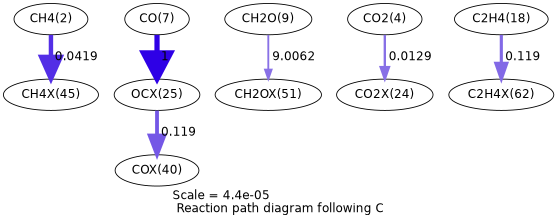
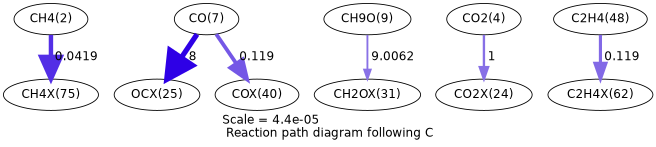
node "CH2O(9)": label "CH2O(9)" -> "CH9O(9)"
node "C2H4(18)": label "C2H4(18)" -> "C2H4(48)"
edge "CO(7)" -> "OCX(25)": label " 1" -> " 8"
edge "CO2(4)" -> "CO2X(24)": label " 0.0129" -> " 1"
node "CH4X(45)": label "CH4X(45)" -> "CH4X(75)"
node "CH2OX(51)": label "CH2OX(51)" -> "CH2OX(31)"
edge "OCX(25)" -> "COX(40)": now "CO(7)" -> "COX(40)"
